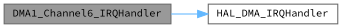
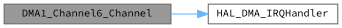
node "DMA1_Channel6_IRQHandler": label "DMA1_Channel6_IRQHandler" -> "DMA1_Channel6_Channel"
